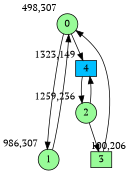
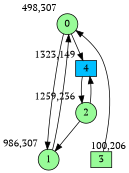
edge "2 1259,236" -> "3 100,206": now "2 1259,236" -> "1 986,307"
